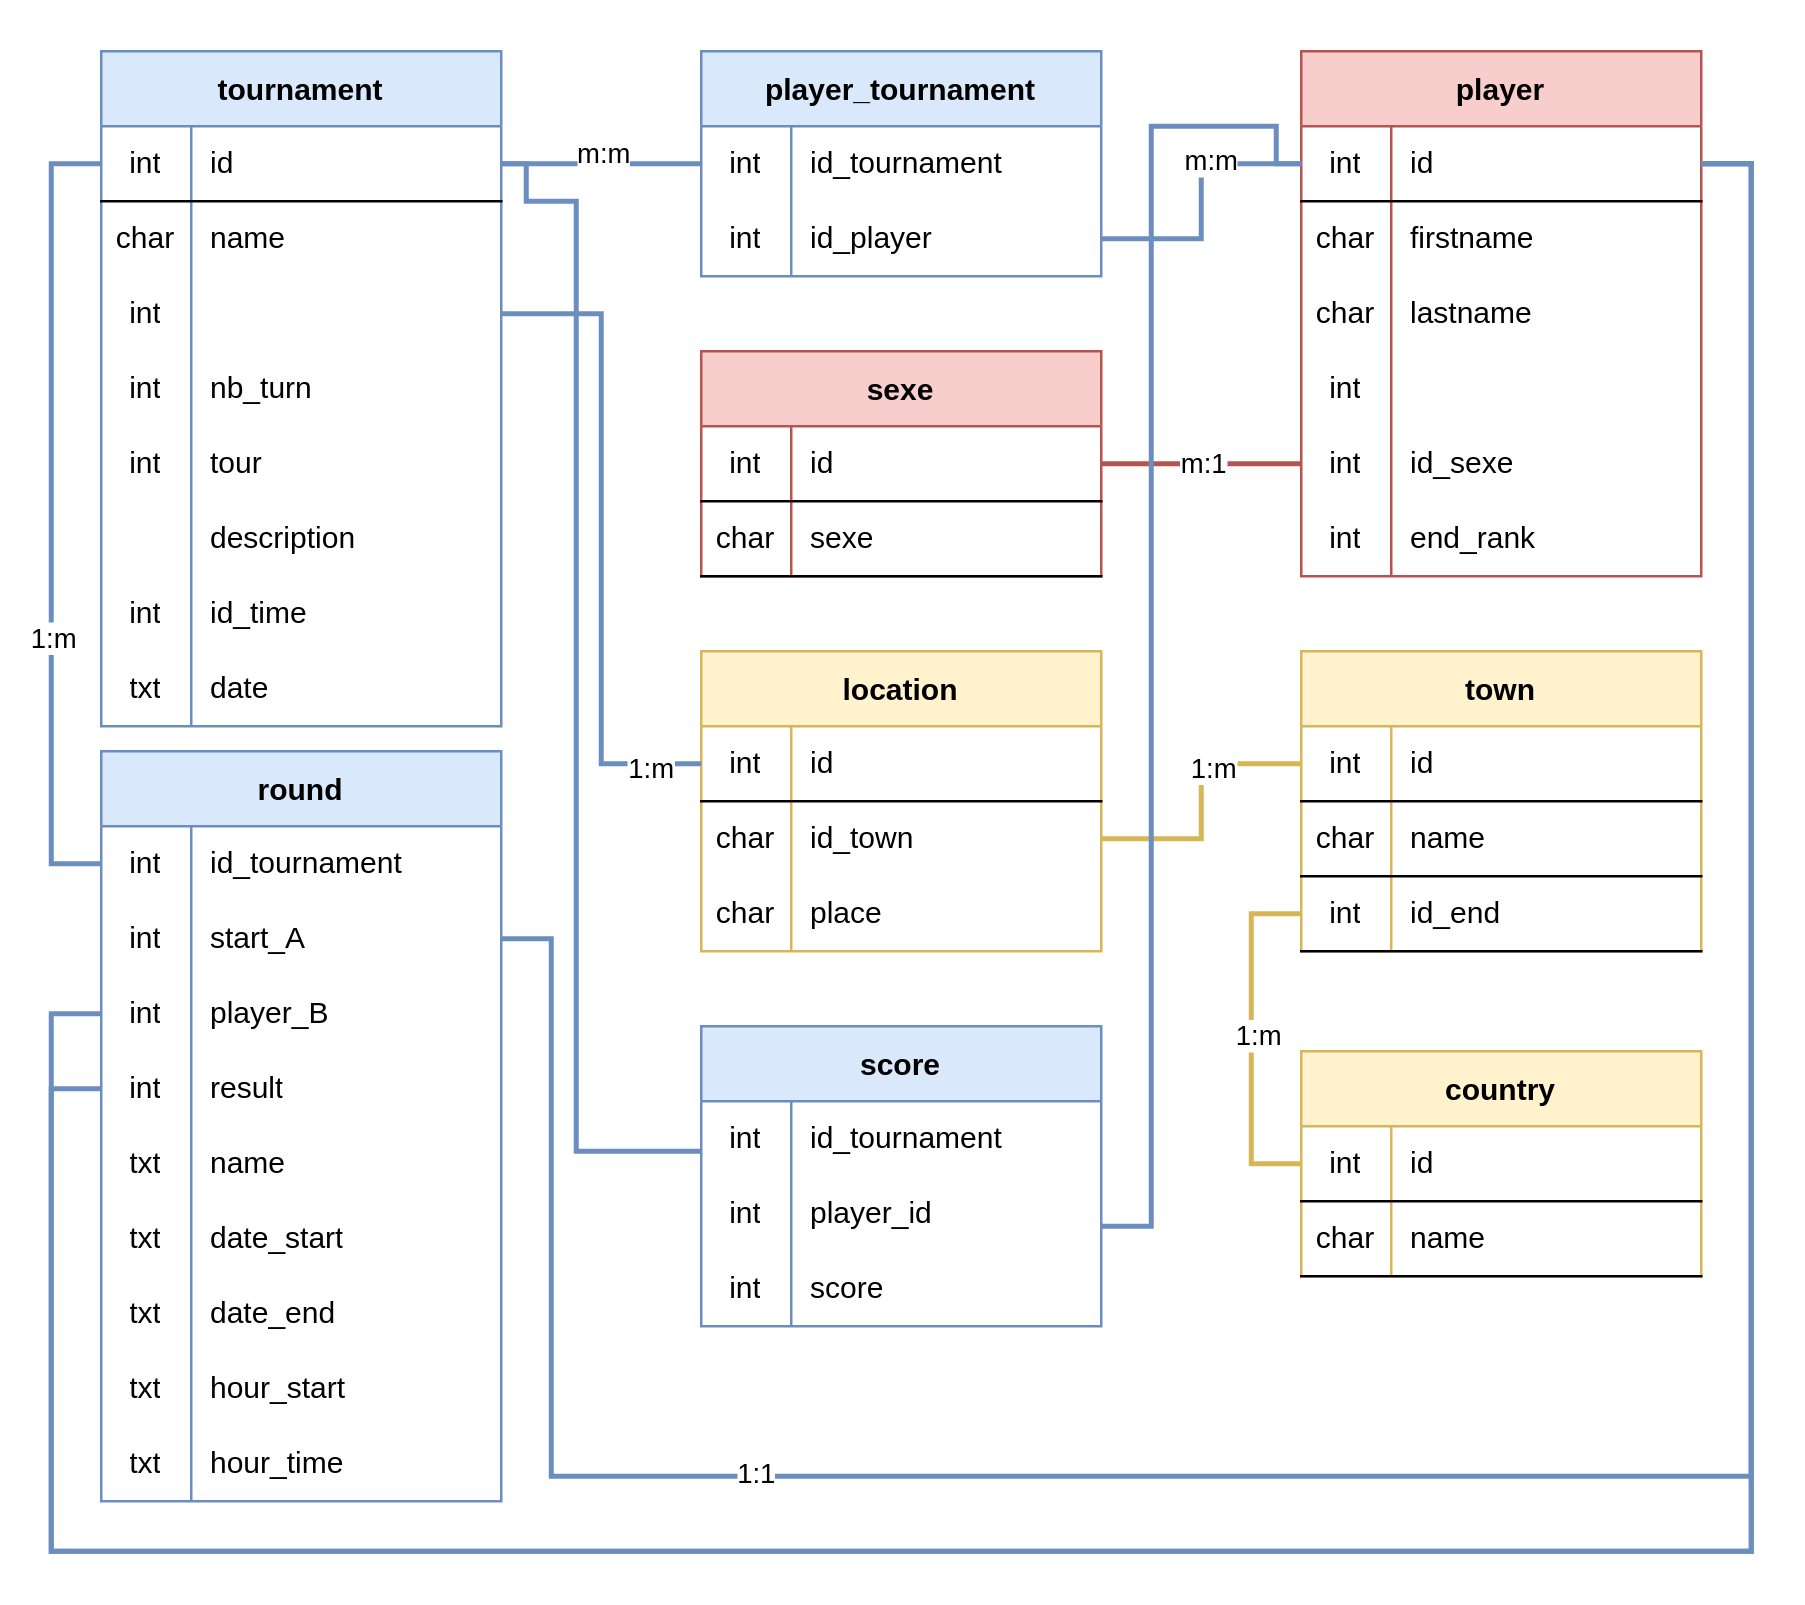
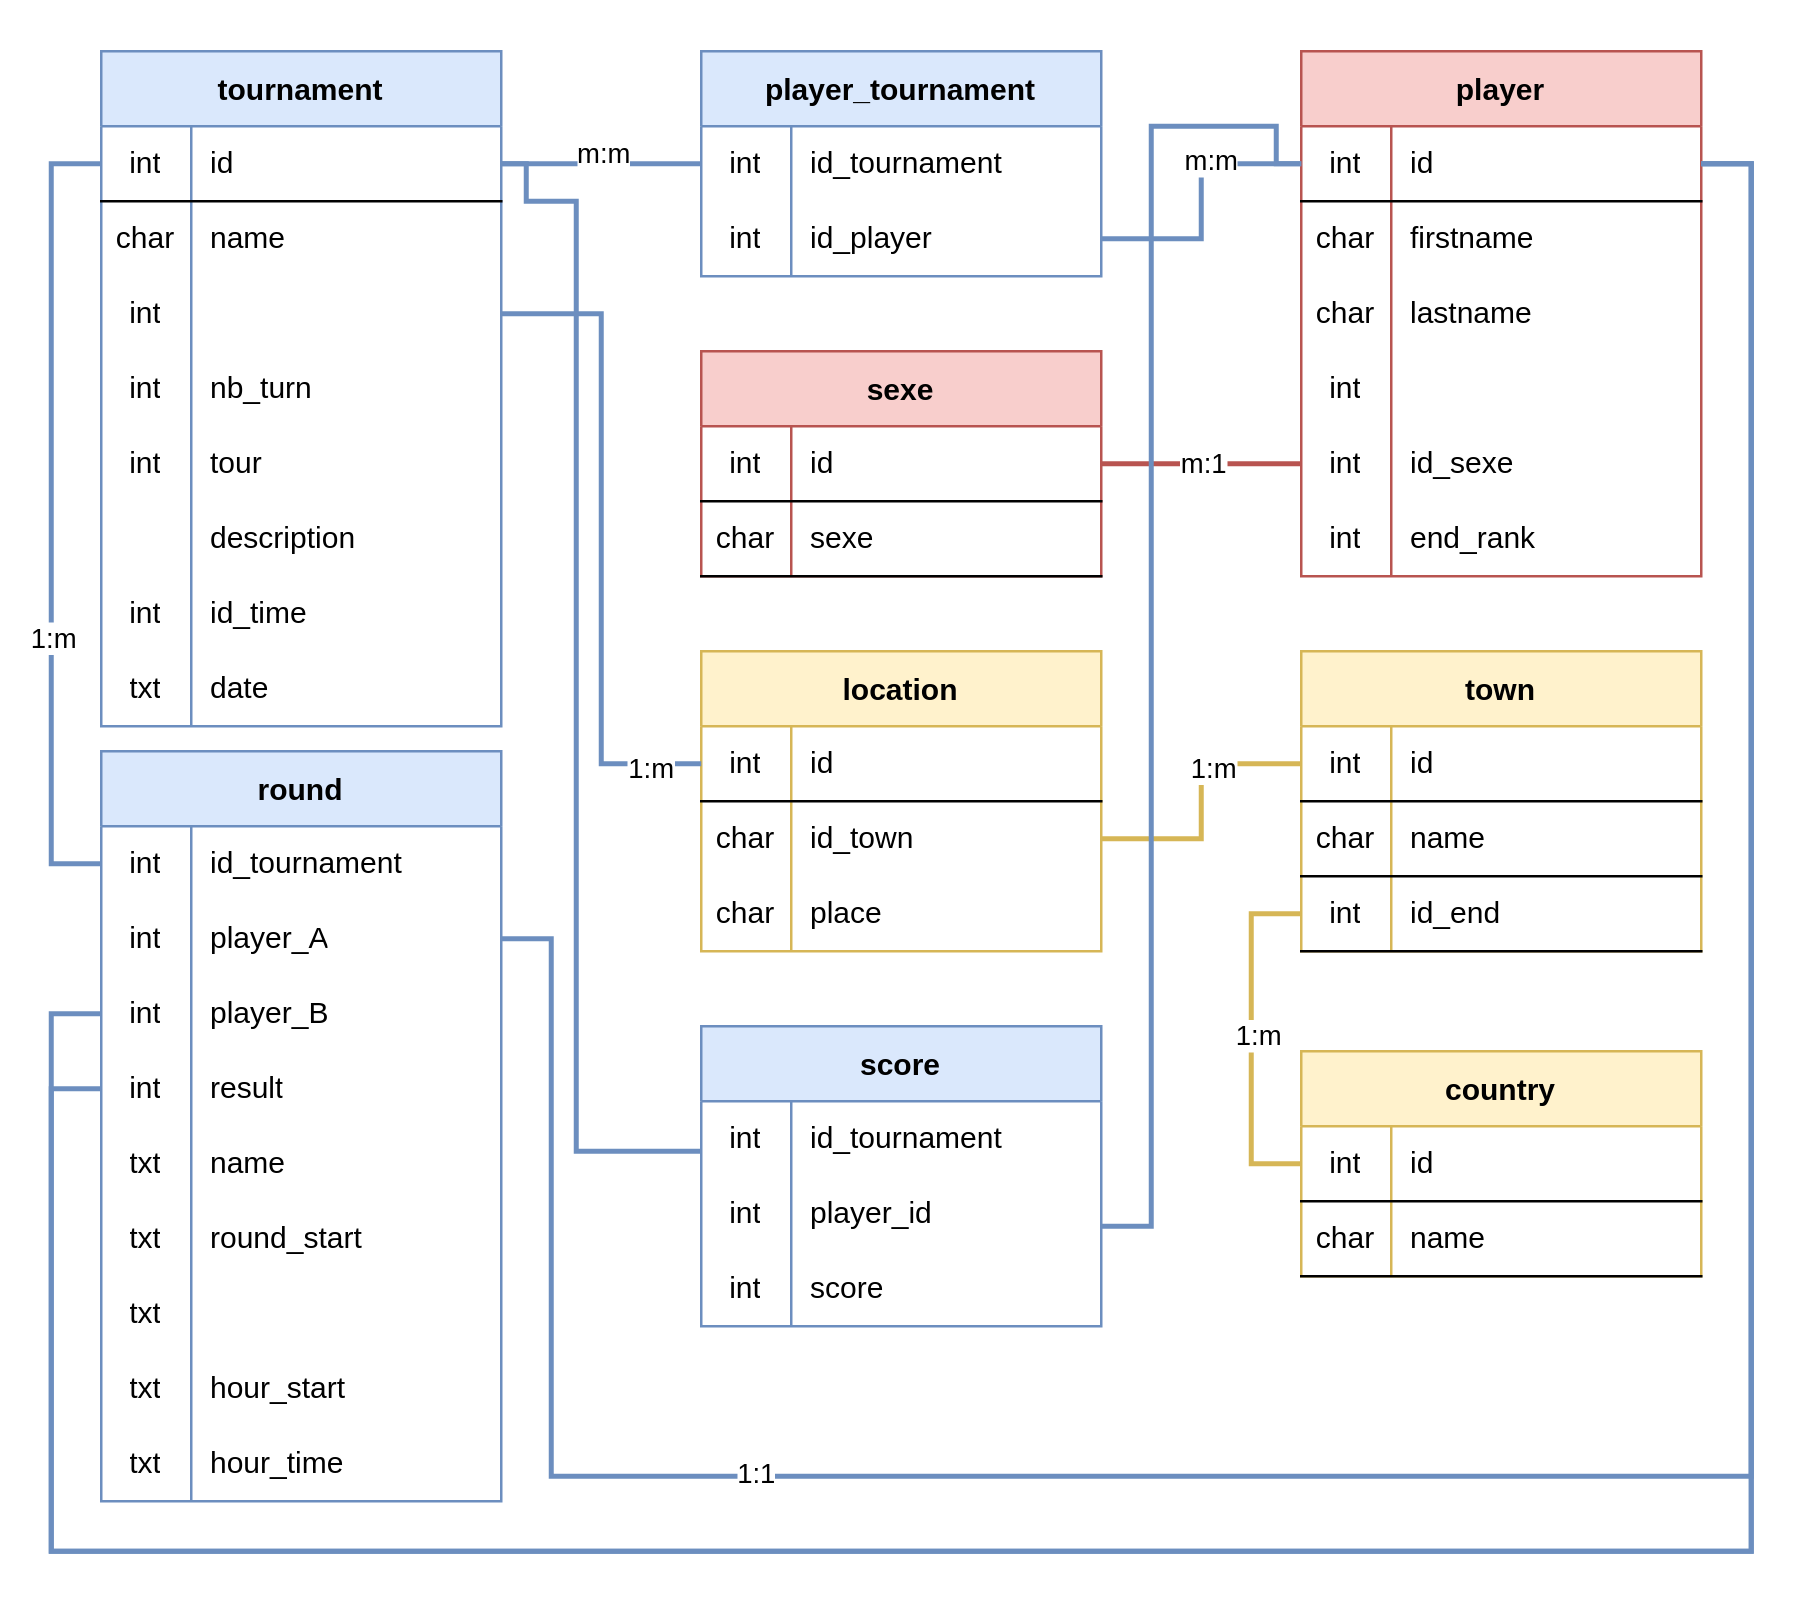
node "start_A": label "start_A" -> "player_A"
node "date_start": label "date_start" -> "round_start"
node "date_end": removed
